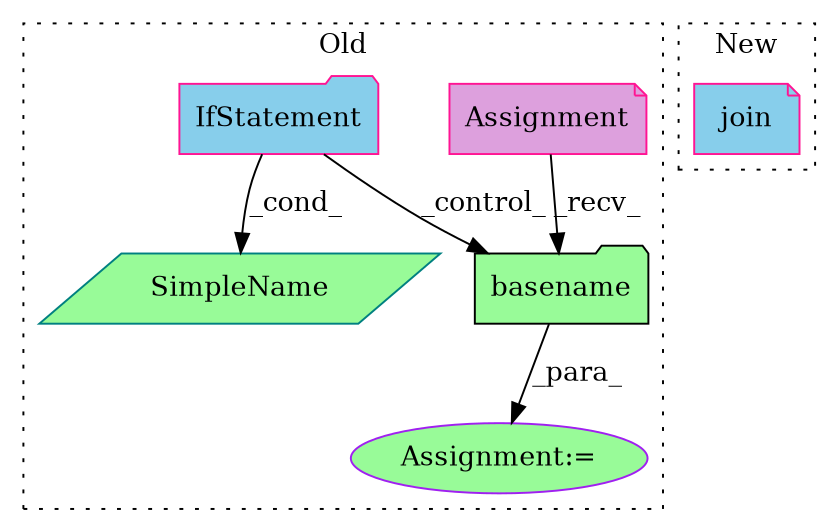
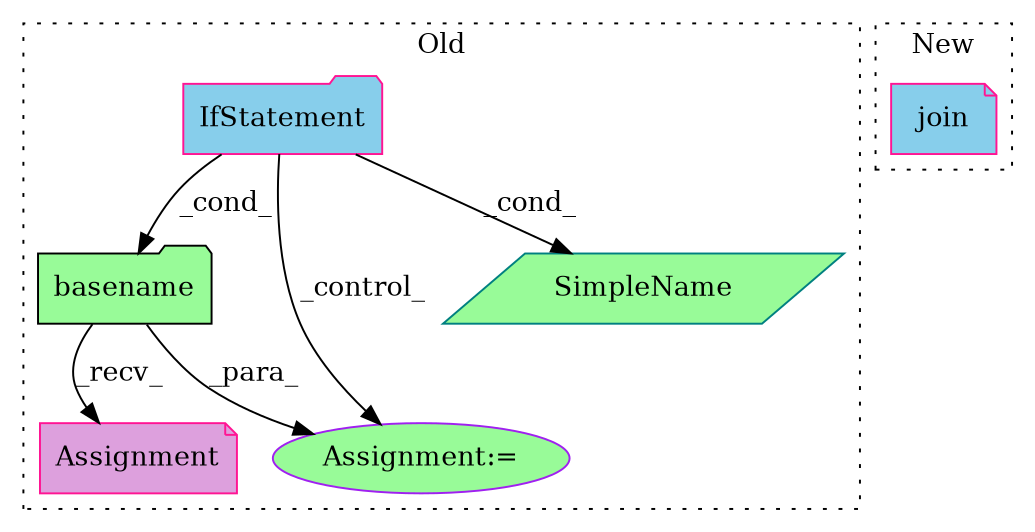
edge "Assignment" -> "basename": reversed
edge "IfStatement" -> "basename": label "_control_" -> "_cond_"
edge "IfStatement" -> "Assignment:=": added, label "_control_"
